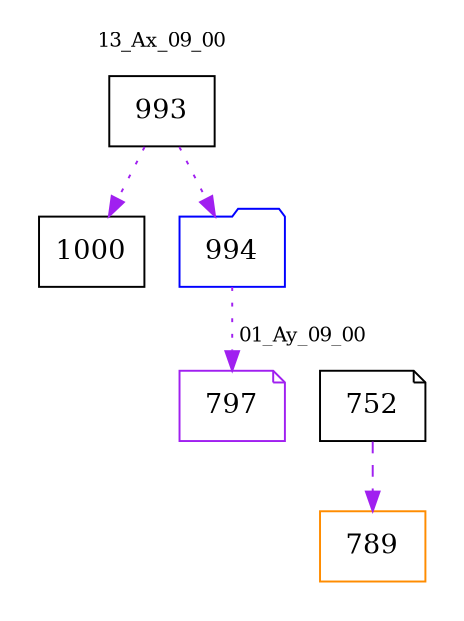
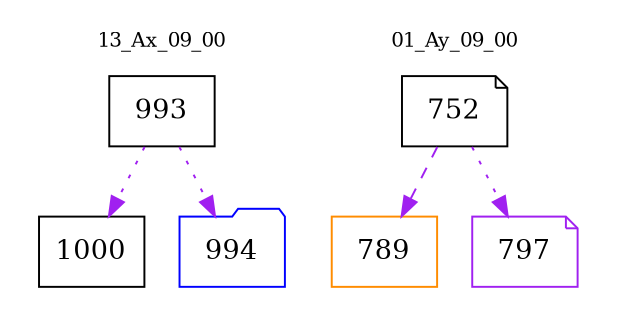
edge "994" -> "797": now "752" -> "797"
